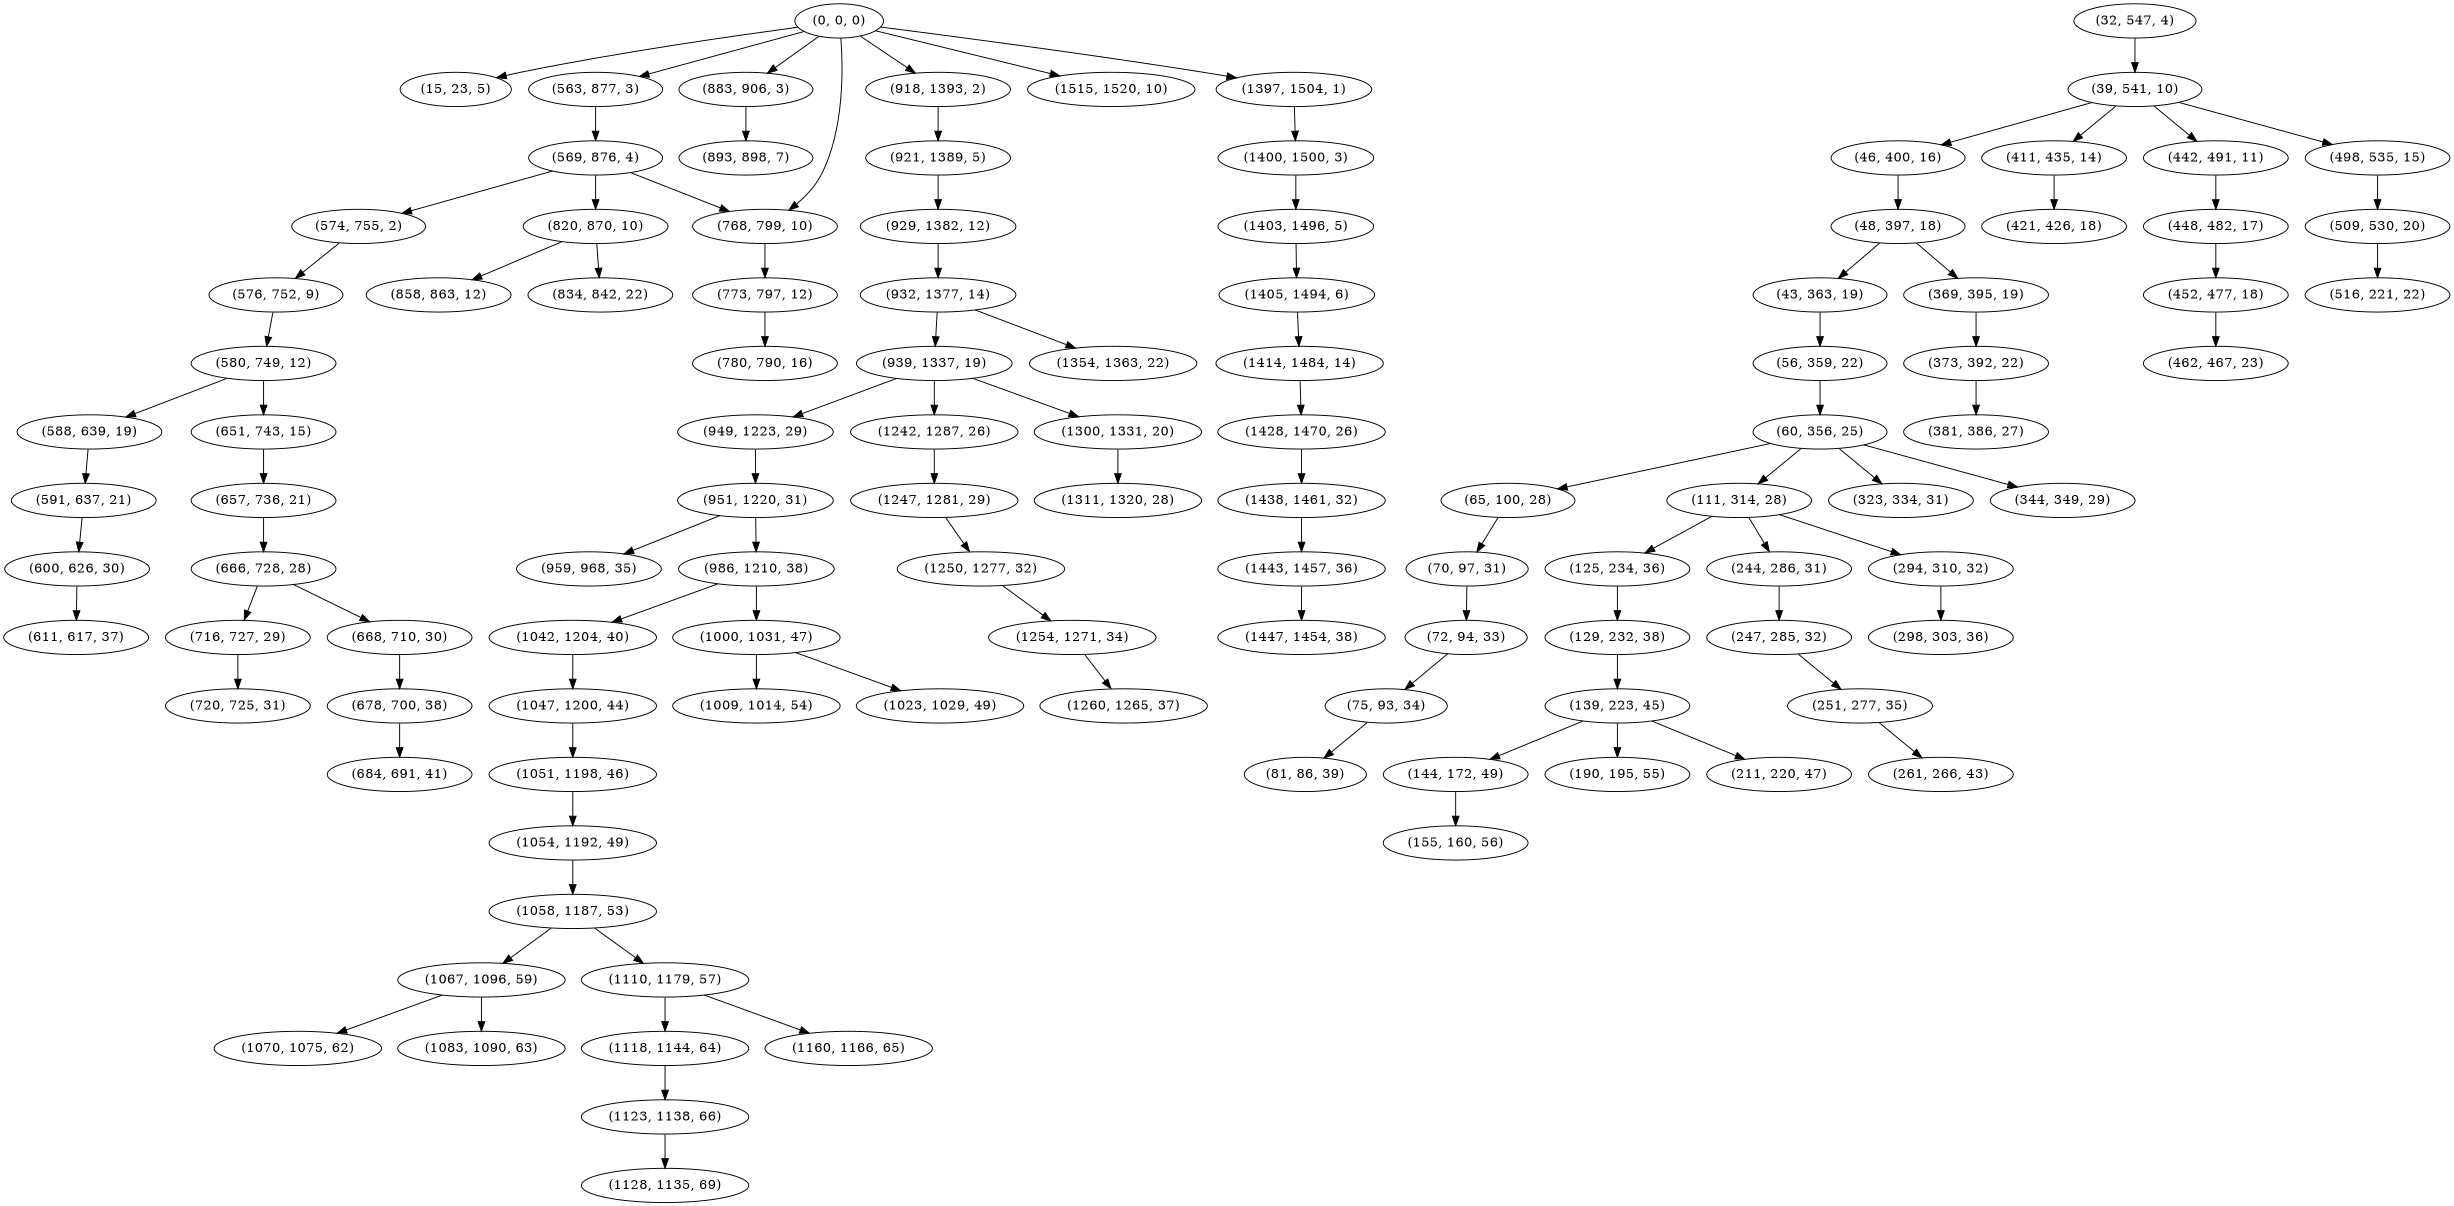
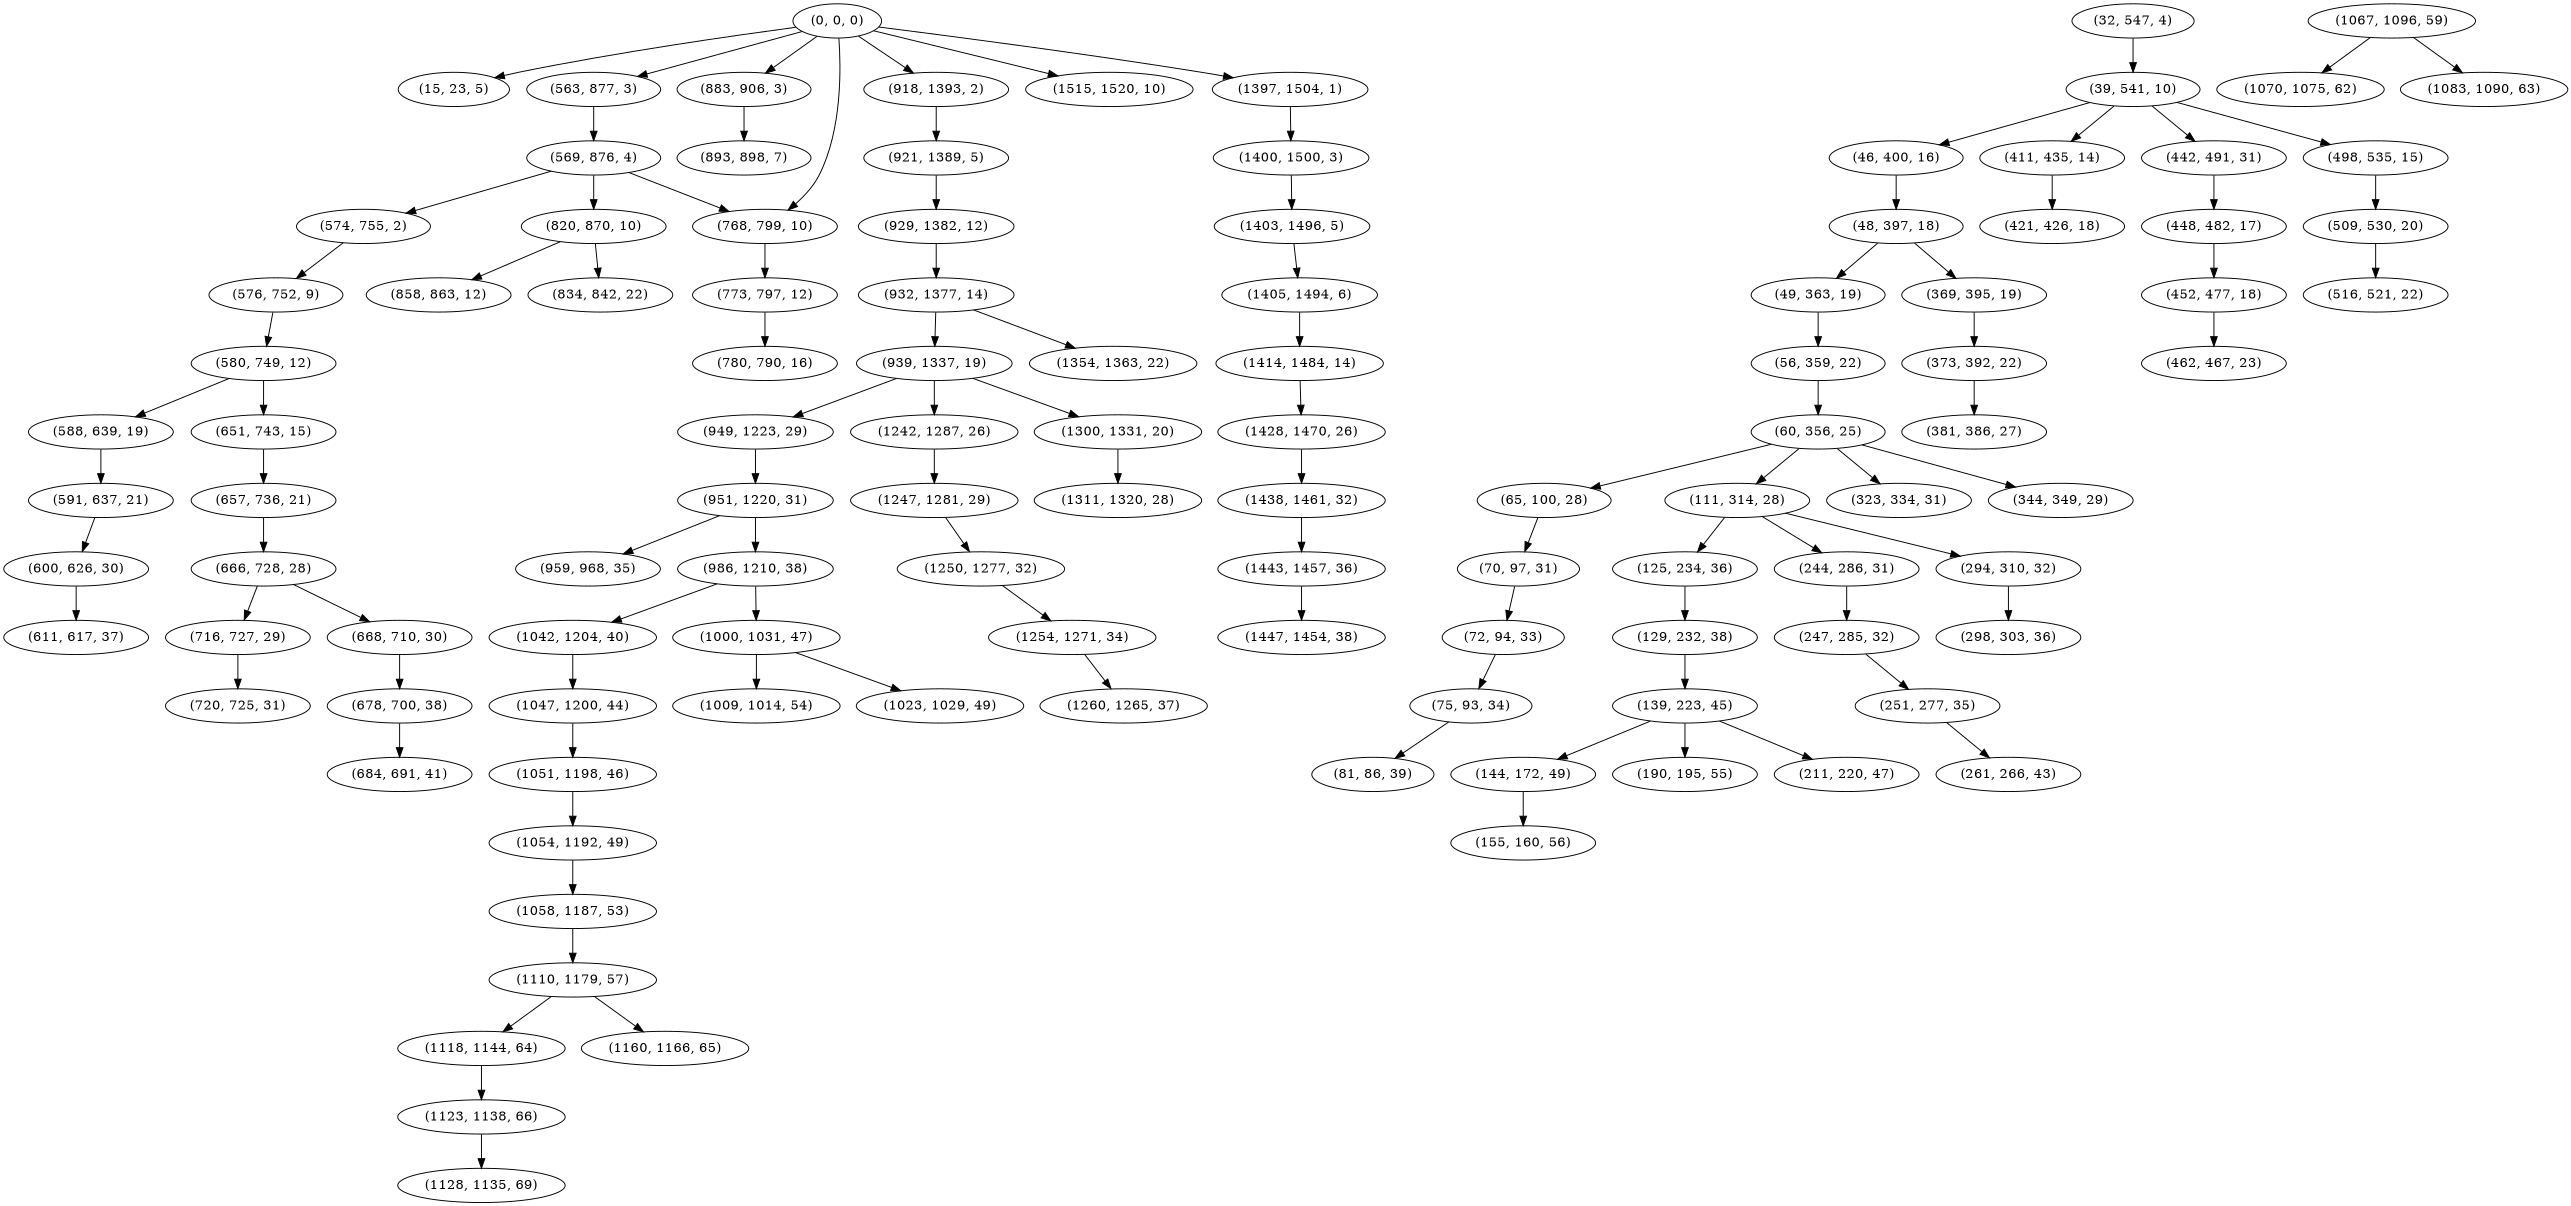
node "(442, 491, 11)": label "(442, 491, 11)" -> "(442, 491, 31)"
node "(43, 363, 19)": label "(43, 363, 19)" -> "(49, 363, 19)"
node "(516, 221, 22)": label "(516, 221, 22)" -> "(516, 521, 22)"
edge "(1058, 1187, 53)" -> "(1067, 1096, 59)": removed
